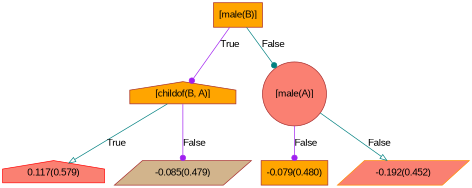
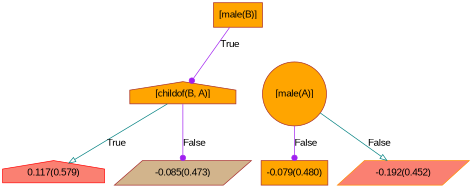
edge "[male(B)]" -> "[male(A)]": removed, label "False"
node "[male(A)]": fillcolor salmon -> orange
node "-0.085(0.479)": label "-0.085(0.479)" -> "-0.085(0.473)"
